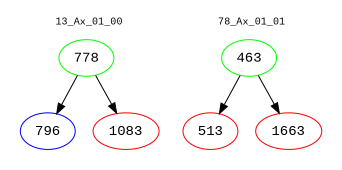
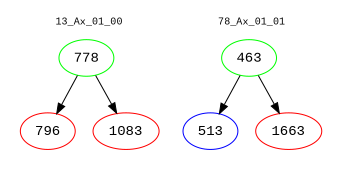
node "796": color blue -> red
node "513": color red -> blue
